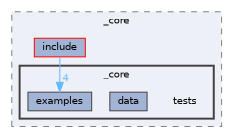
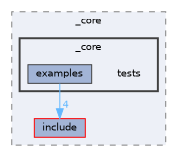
edge "include" -> "examples": reversed
node "data": removed
